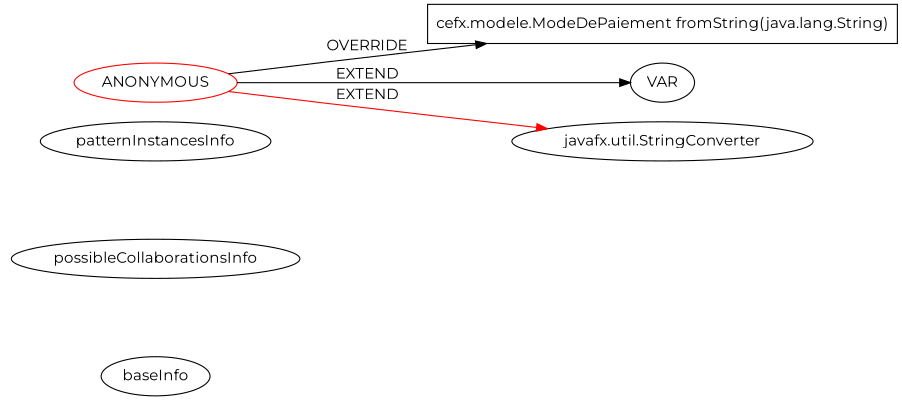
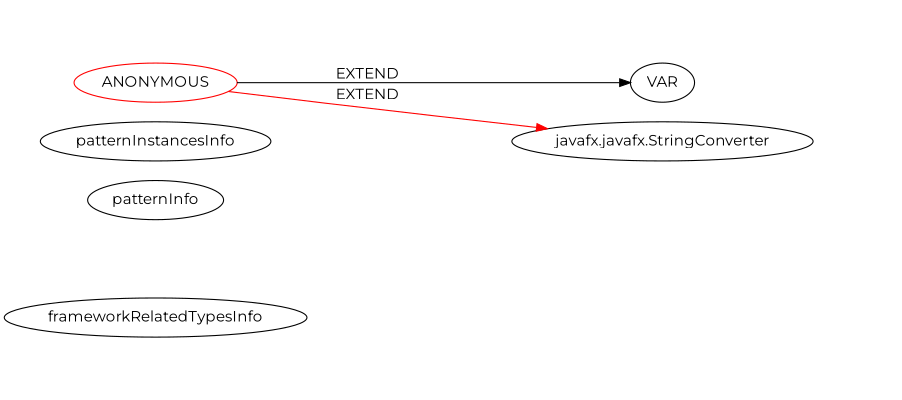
node "cefx.modele.ModeDePaiement fromString(java.lang.String)": removed
node "javafx.util.StringConverter": label "javafx.util.StringConverter" -> "javafx.javafx.StringConverter"
node "patternInfo": added
node "possibleCollaborationsInfo": removed
node "frameworkRelatedTypesInfo": added
node "baseInfo": removed
